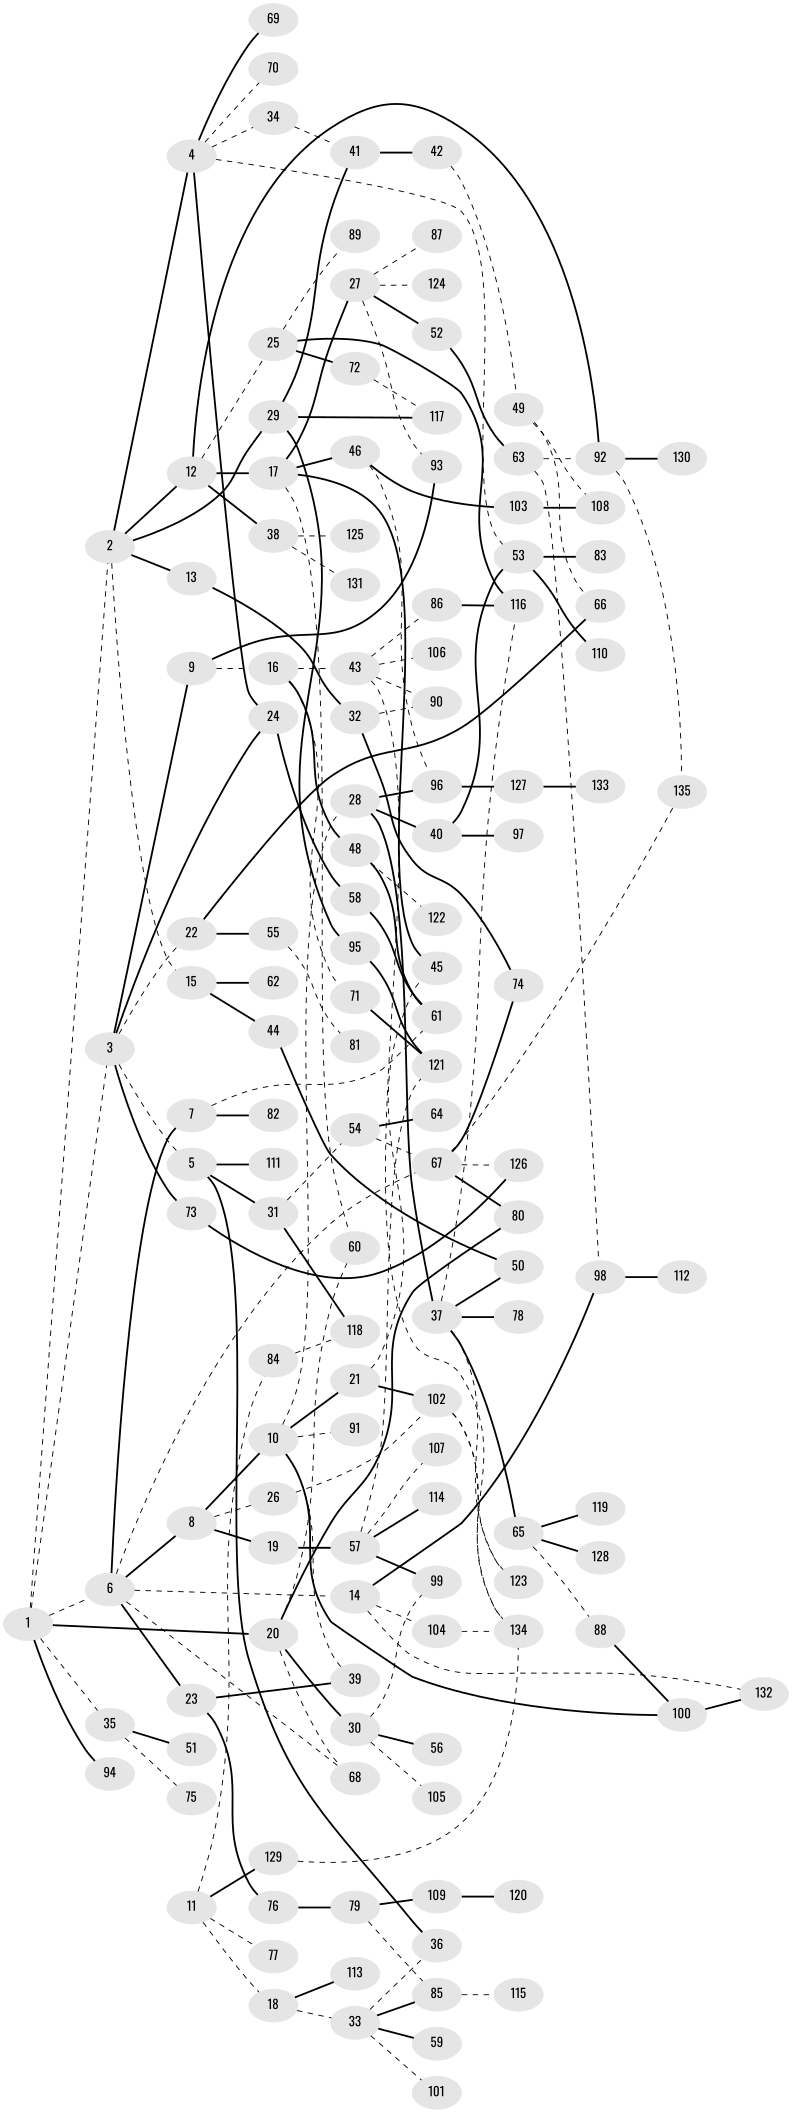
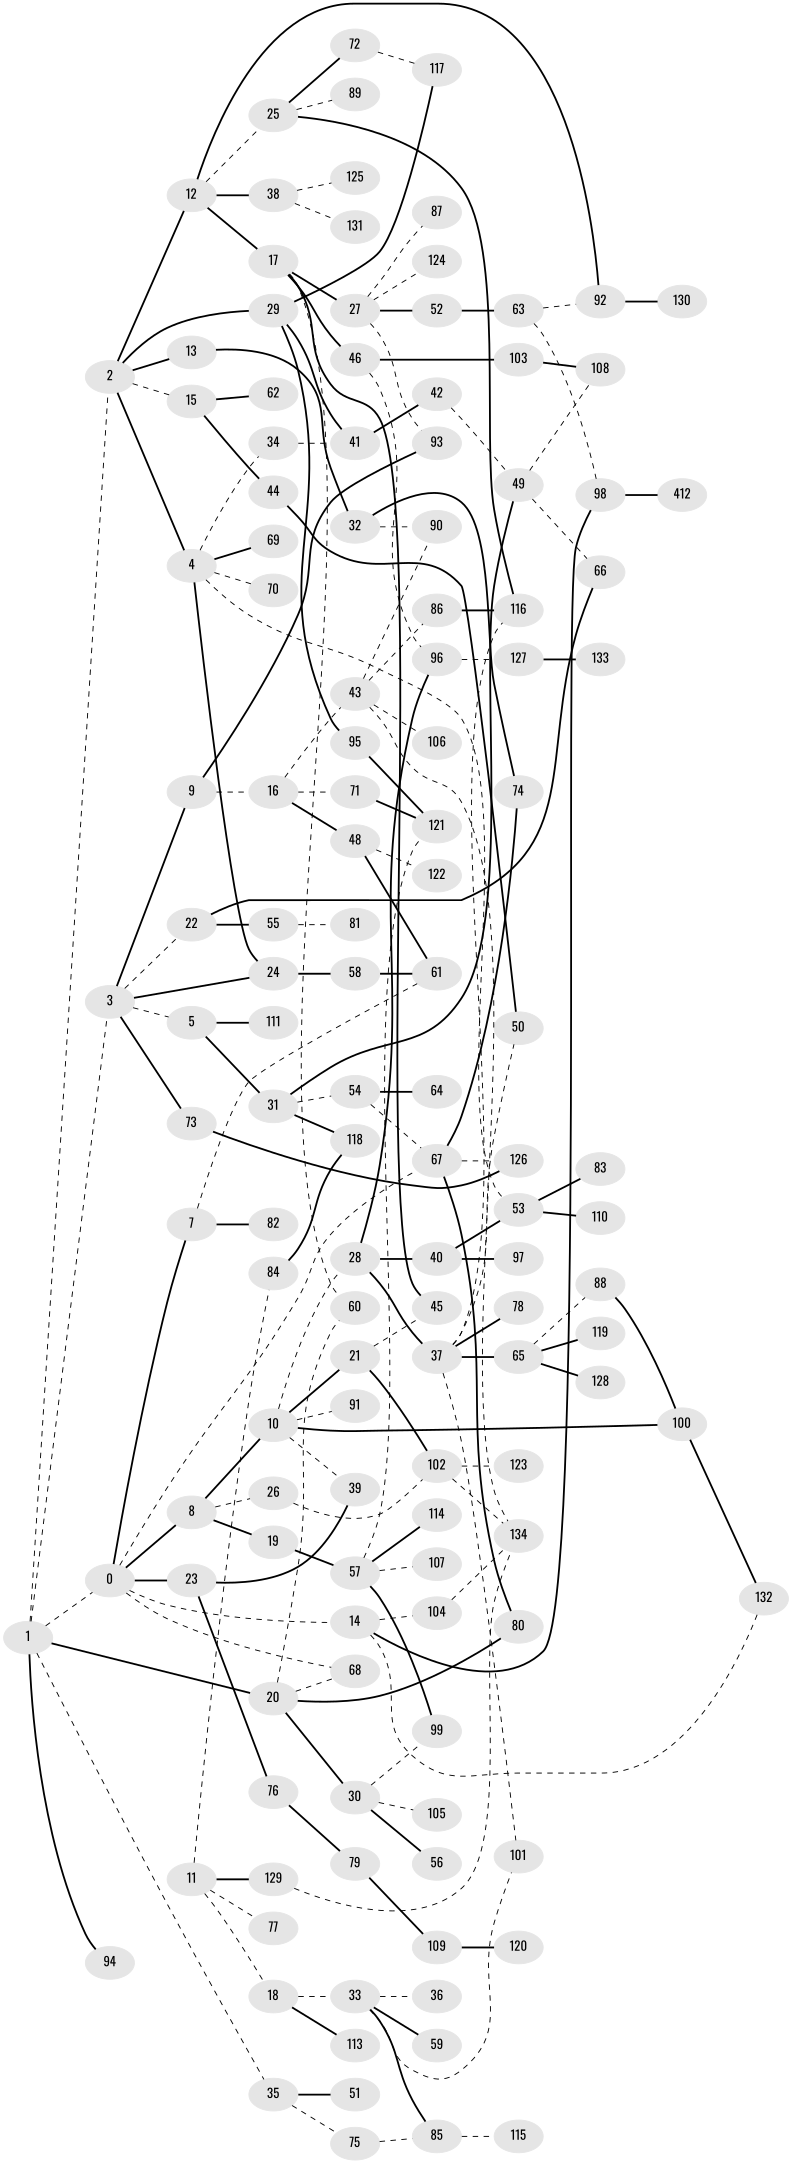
edge "96" -- "127": style bold -> dashed
node "135": removed
edge "49" -- "31": added
node "112": label "112" -> "412"
edge "50" -- "37": style bold -> dashed
edge "118" -- "84": style dashed -> bold
edge "37" -- "123": now "37" -- "101"
edge "5" -- "36": removed
node "6": label "6" -> "0"
edge "79" -- "85": now "75" -- "85"
